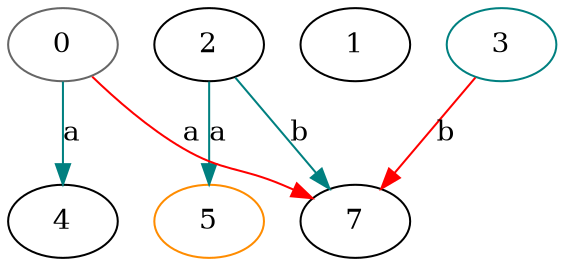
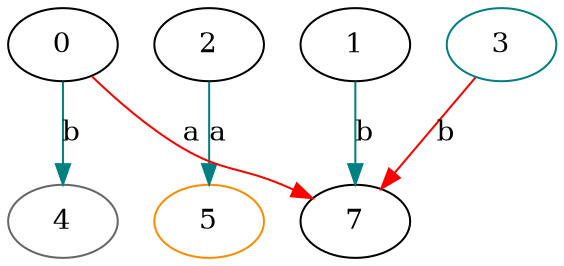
node "0": color gray40 -> black
edge "2" -> "7": now "1" -> "7"
edge "0" -> "4": label "a" -> "b"
node "4": color black -> gray40
